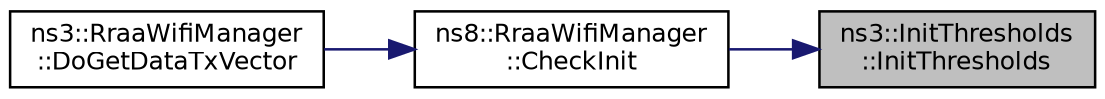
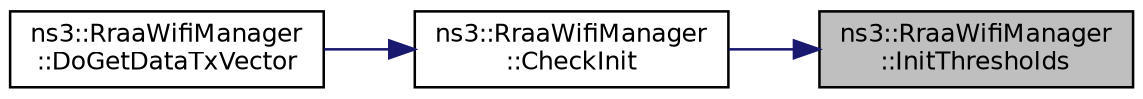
node "ns8::RraaWifiManager ::CheckInit": label "ns8::RraaWifiManager ::CheckInit" -> "ns3::RraaWifiManager ::CheckInit"
node "ns3::InitThresholds ::InitThresholds": label "ns3::InitThresholds ::InitThresholds" -> "ns3::RraaWifiManager ::InitThresholds"
